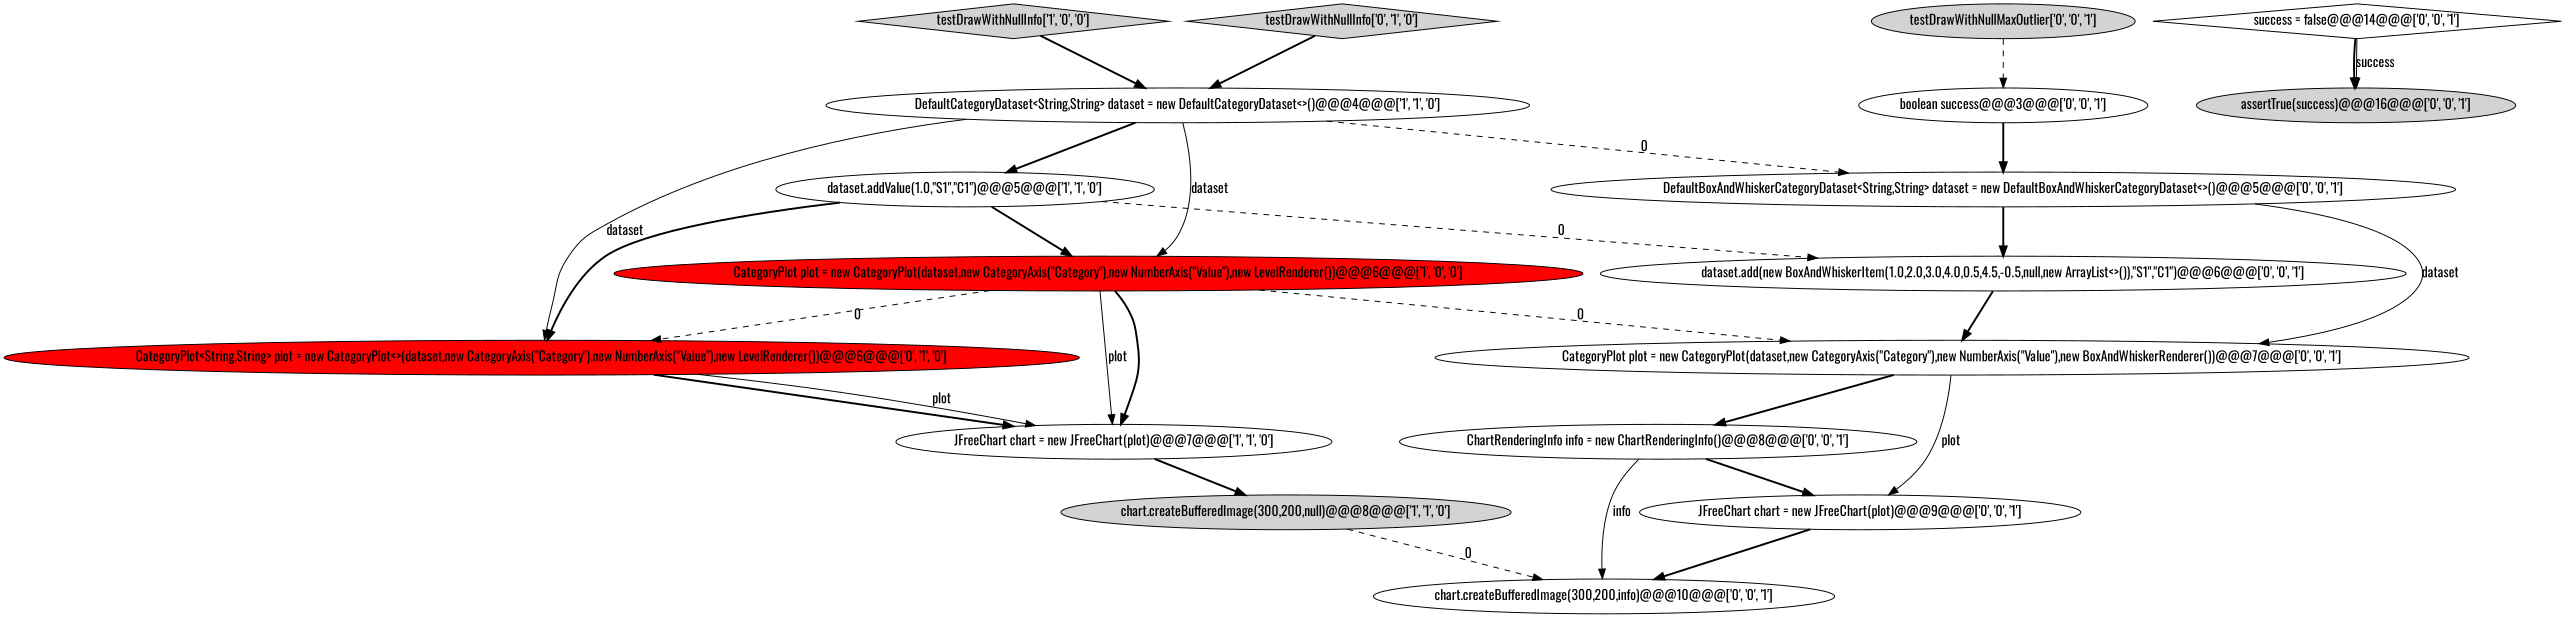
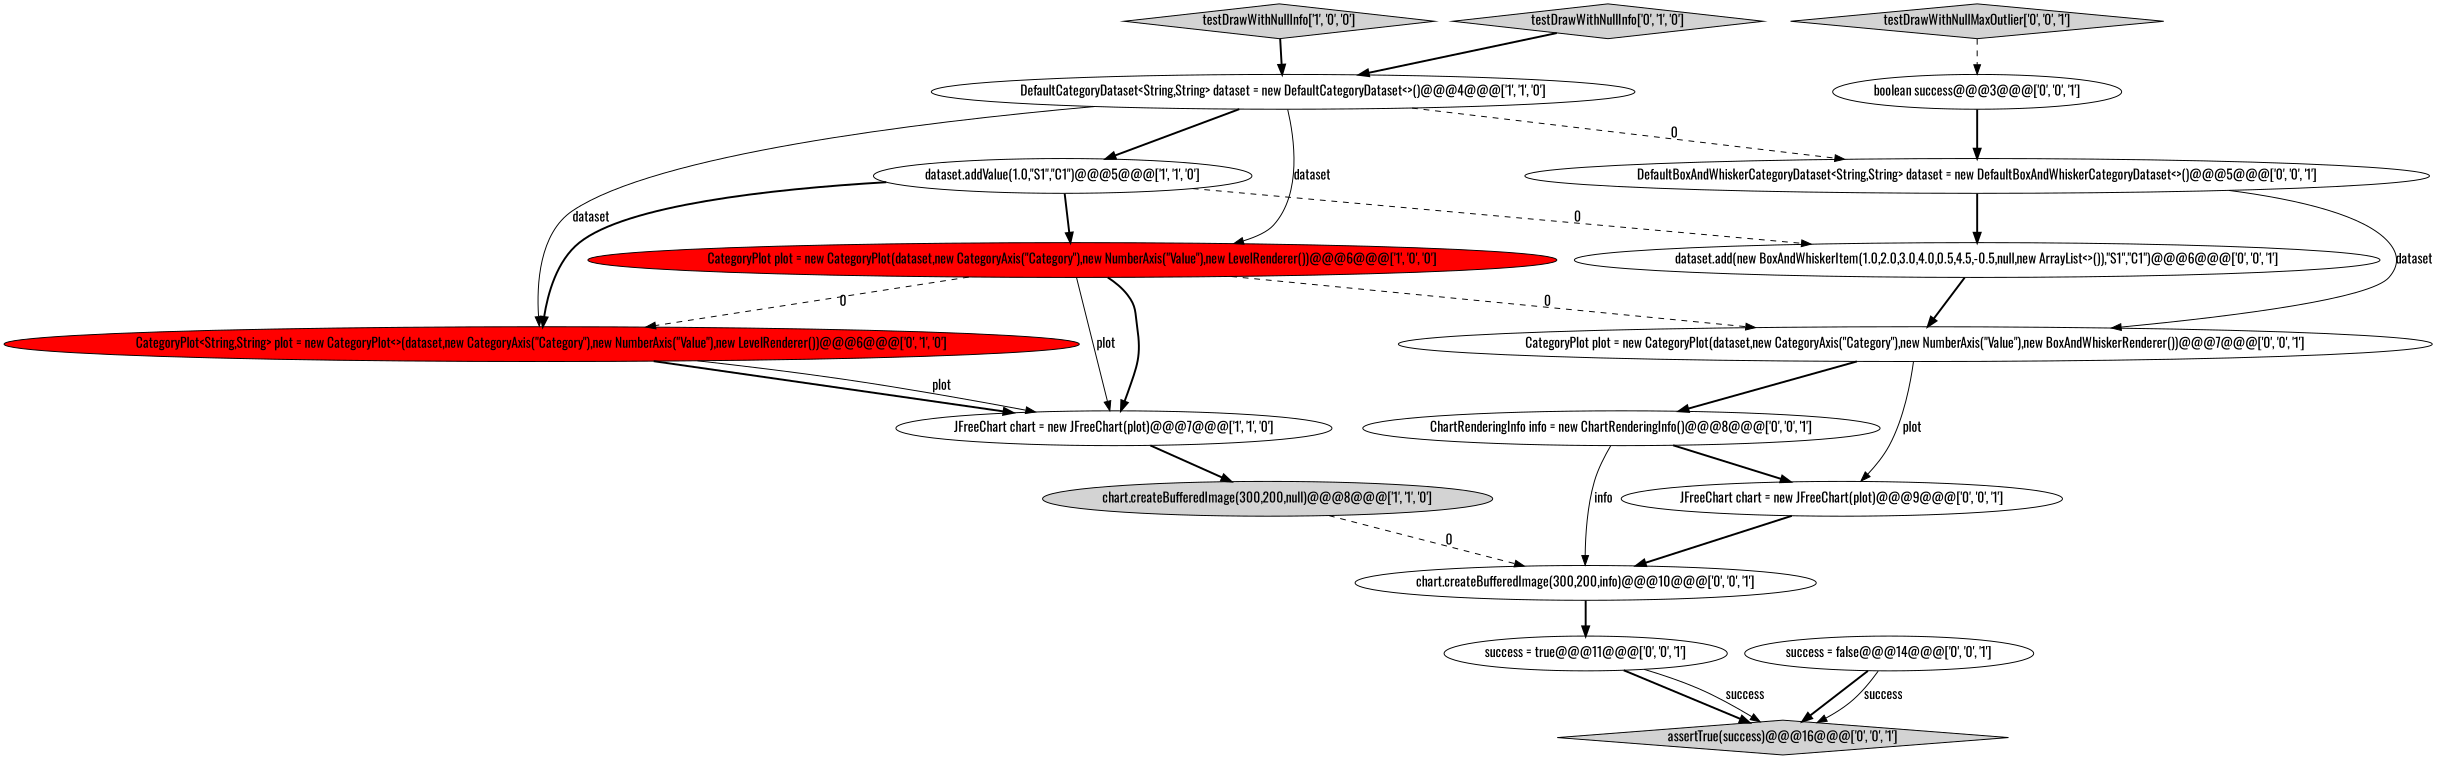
node "testDrawWithNullMaxOutlier['0', '0', '1']": shape ellipse -> diamond
node "success = false@@@14@@@['0', '0', '1']": shape diamond -> ellipse
node "assertTrue(success)@@@16@@@['0', '0', '1']": shape ellipse -> diamond
node "success = true@@@11@@@['0', '0', '1']": added
